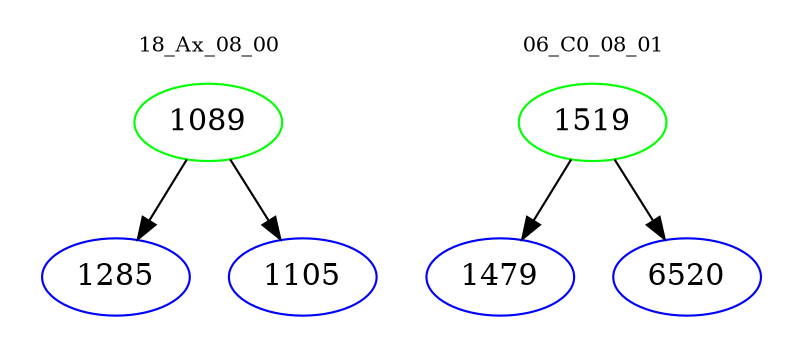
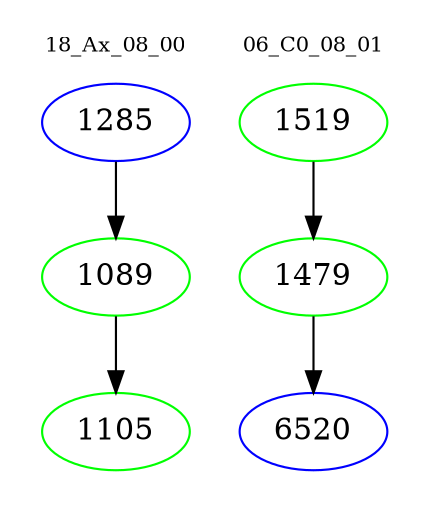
edge "1089" -> "1285": reversed
edge "1519" -> "6520": now "1479" -> "6520"
node "1105": color blue -> green
node "1479": color blue -> green
